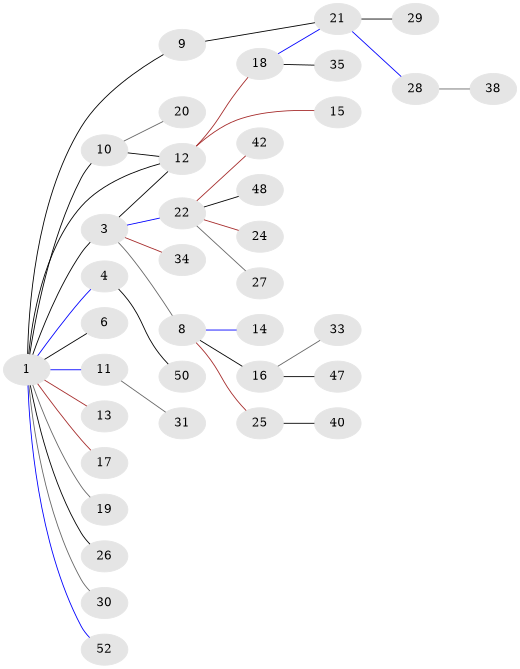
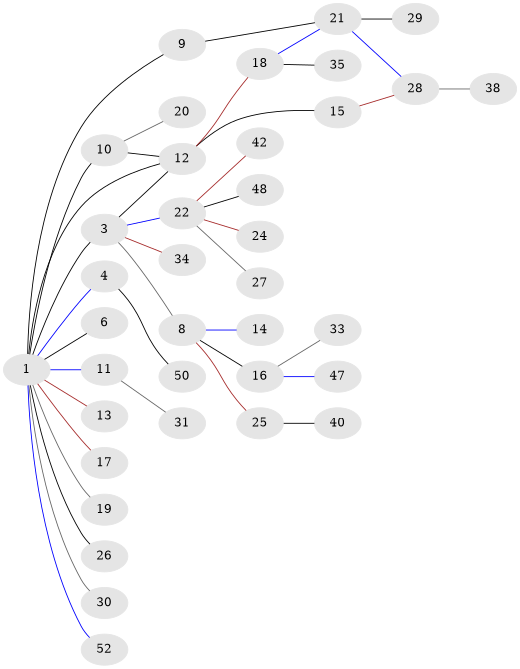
edge "28" -- "15": added
edge "15" -- "12": color brown -> black
edge "16" -- "47": color black -> blue
